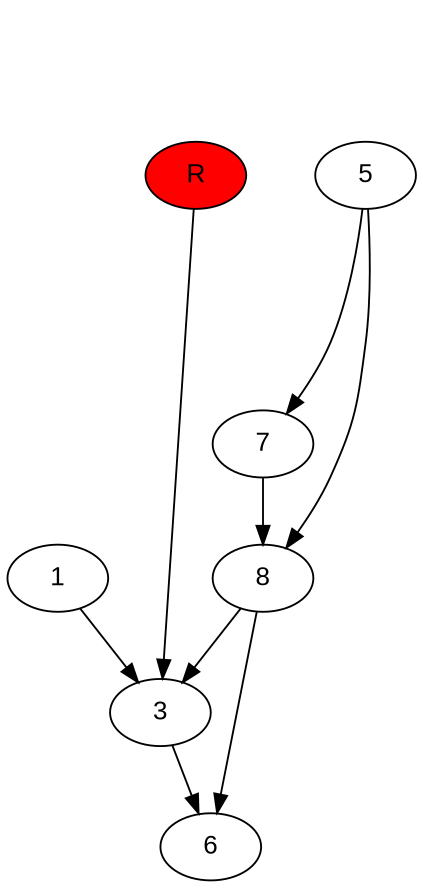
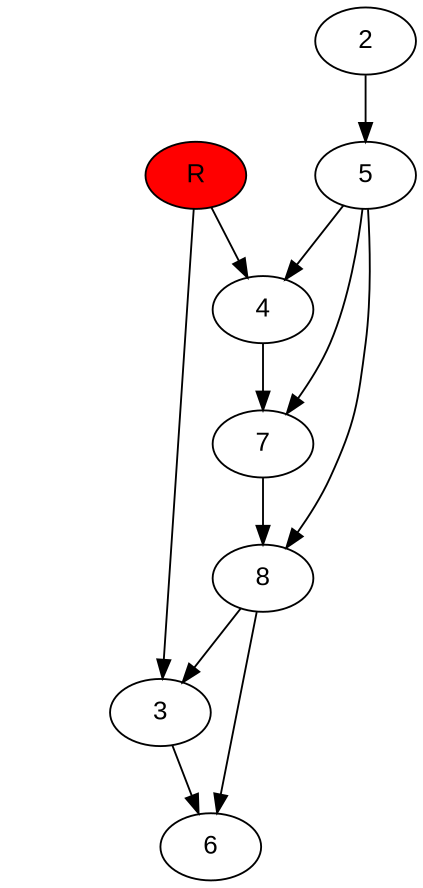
node "2": added
node "4": added
node "1": removed
